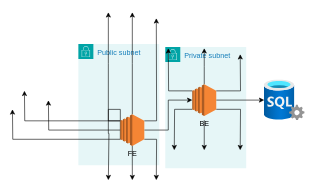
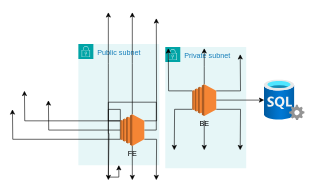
edge "FE" -> "BE": now "FE" -> "Public subnet"
